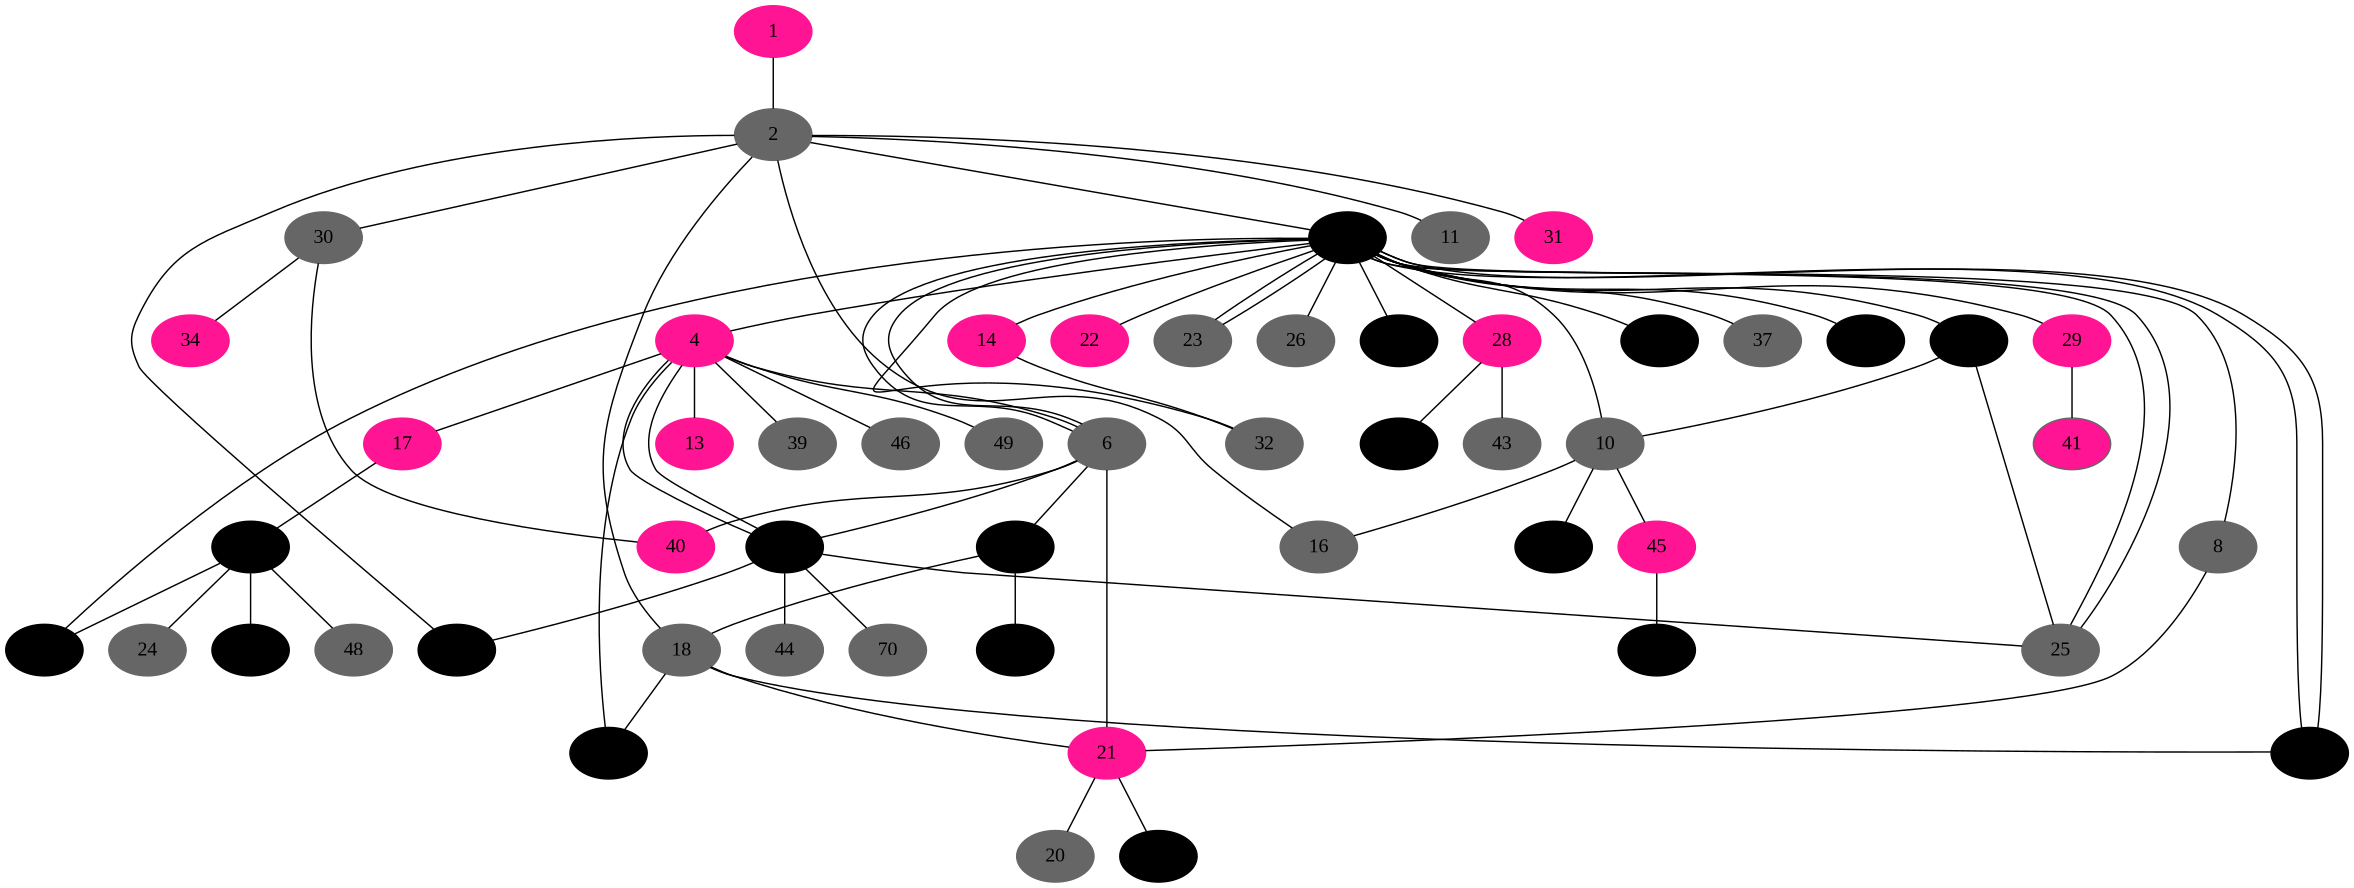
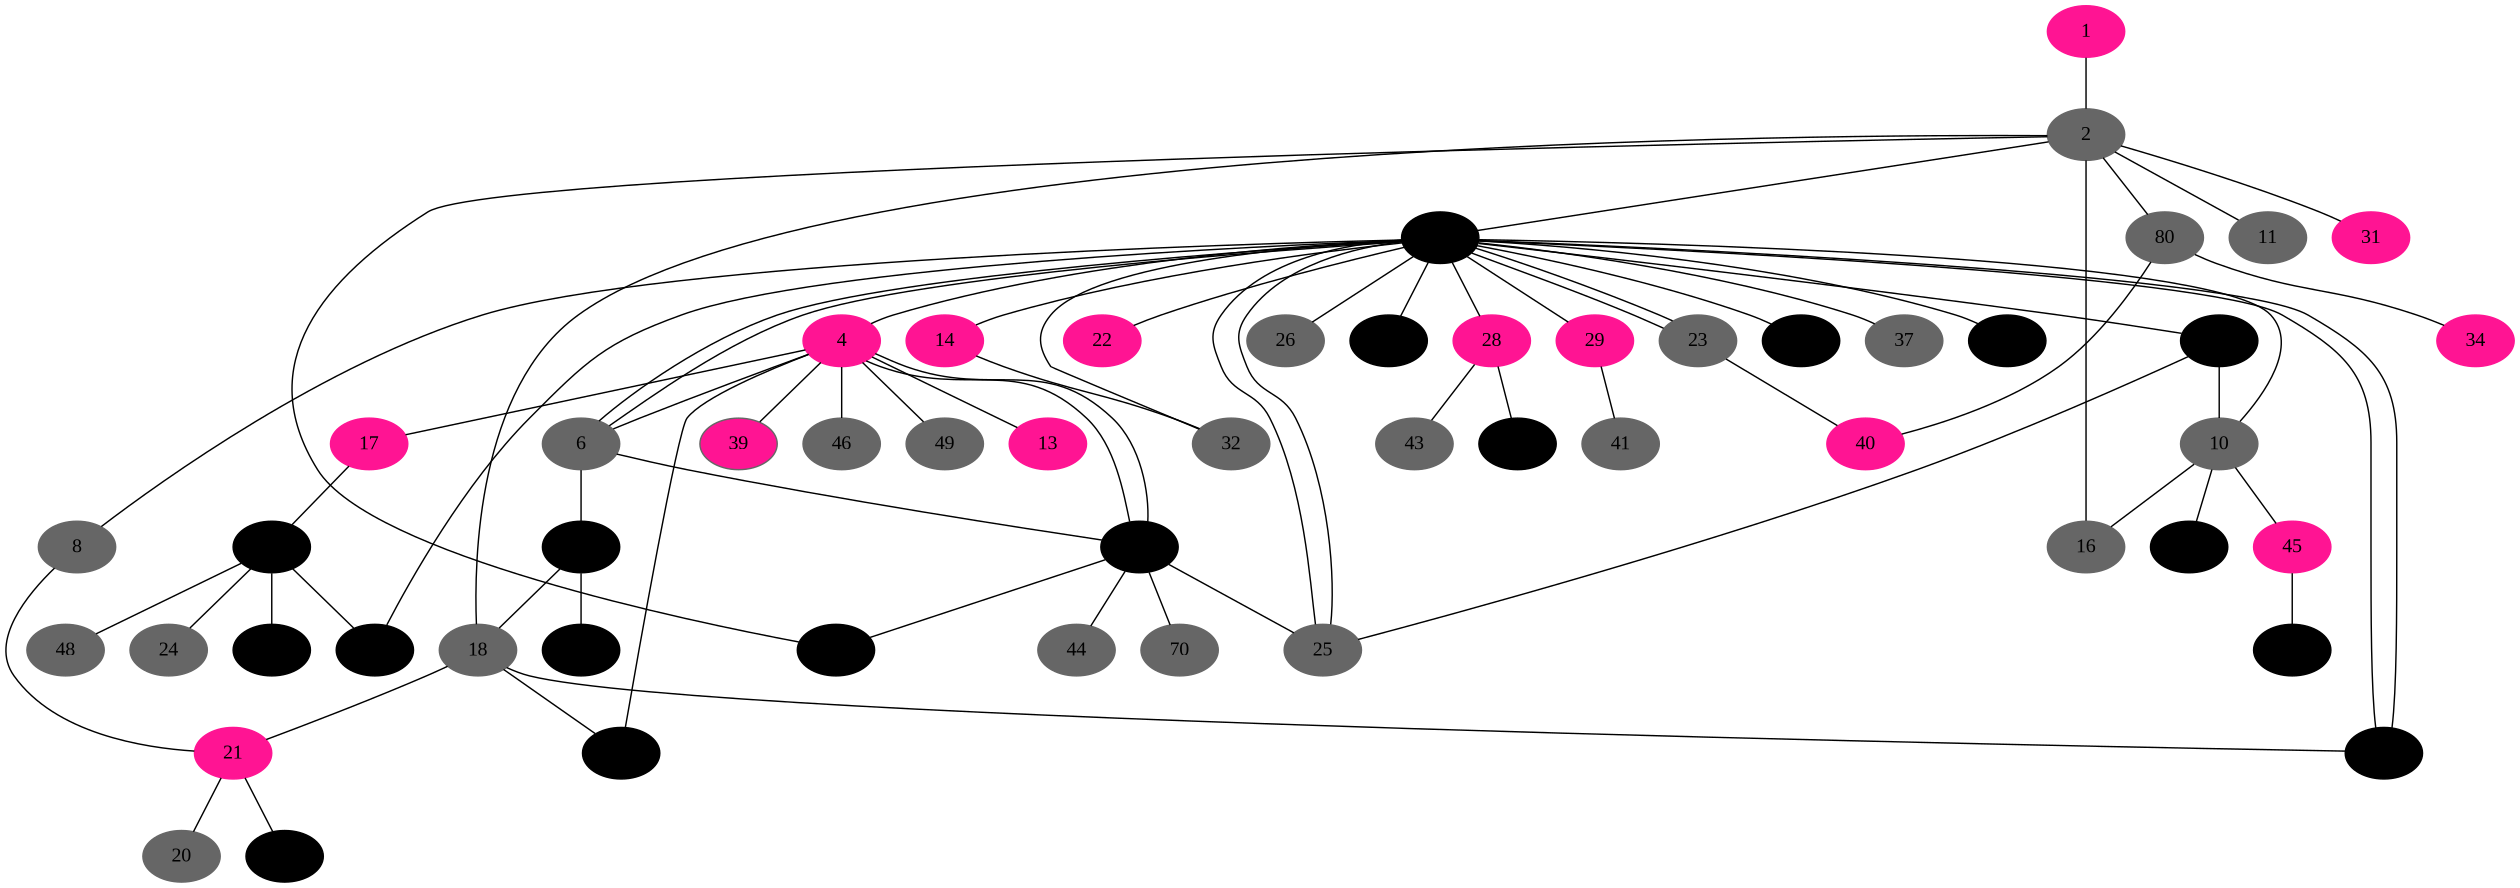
node "30": label "30" -> "80"
node "39": fillcolor gray40 -> deeppink
node "41": fillcolor deeppink -> gray40
edge "6" -- "40": now "23" -- "40"
edge "6" -- "21": removed
